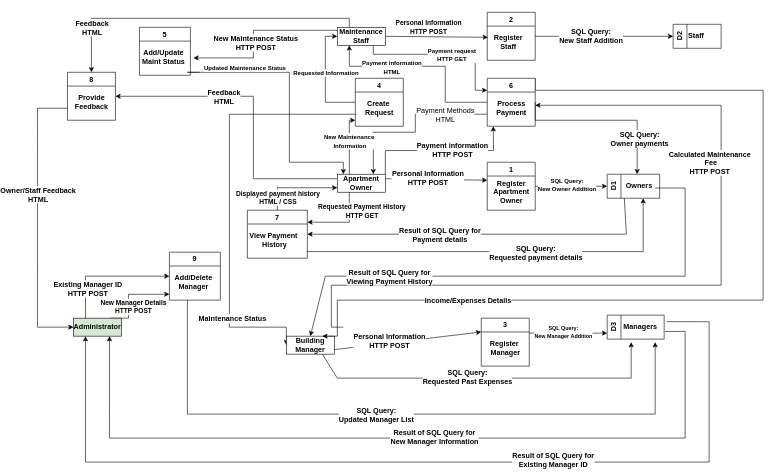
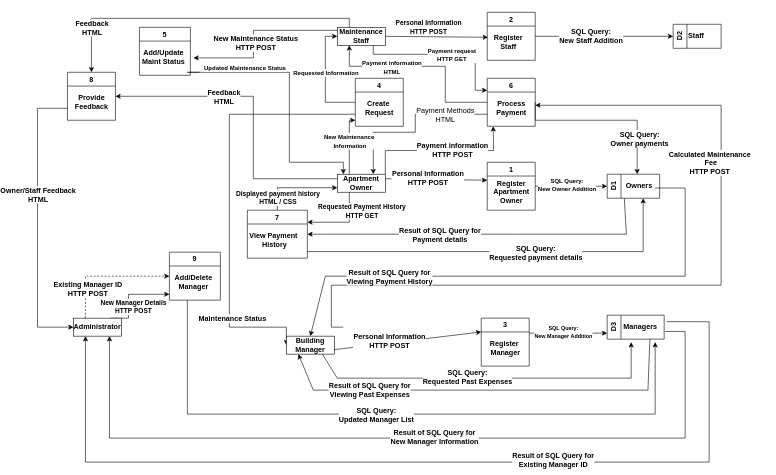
edge "Administrator" -> "9": style solid -> dashed
edge "6" -> "Building Manager": removed, label "Income/Expenses Details"
node "Administrator": fillcolor #d5e8d4 -> #ffffff
edge "D3" -> "Building Manager": added, label "Result of SQL Query for Viewing Past Expenses"
